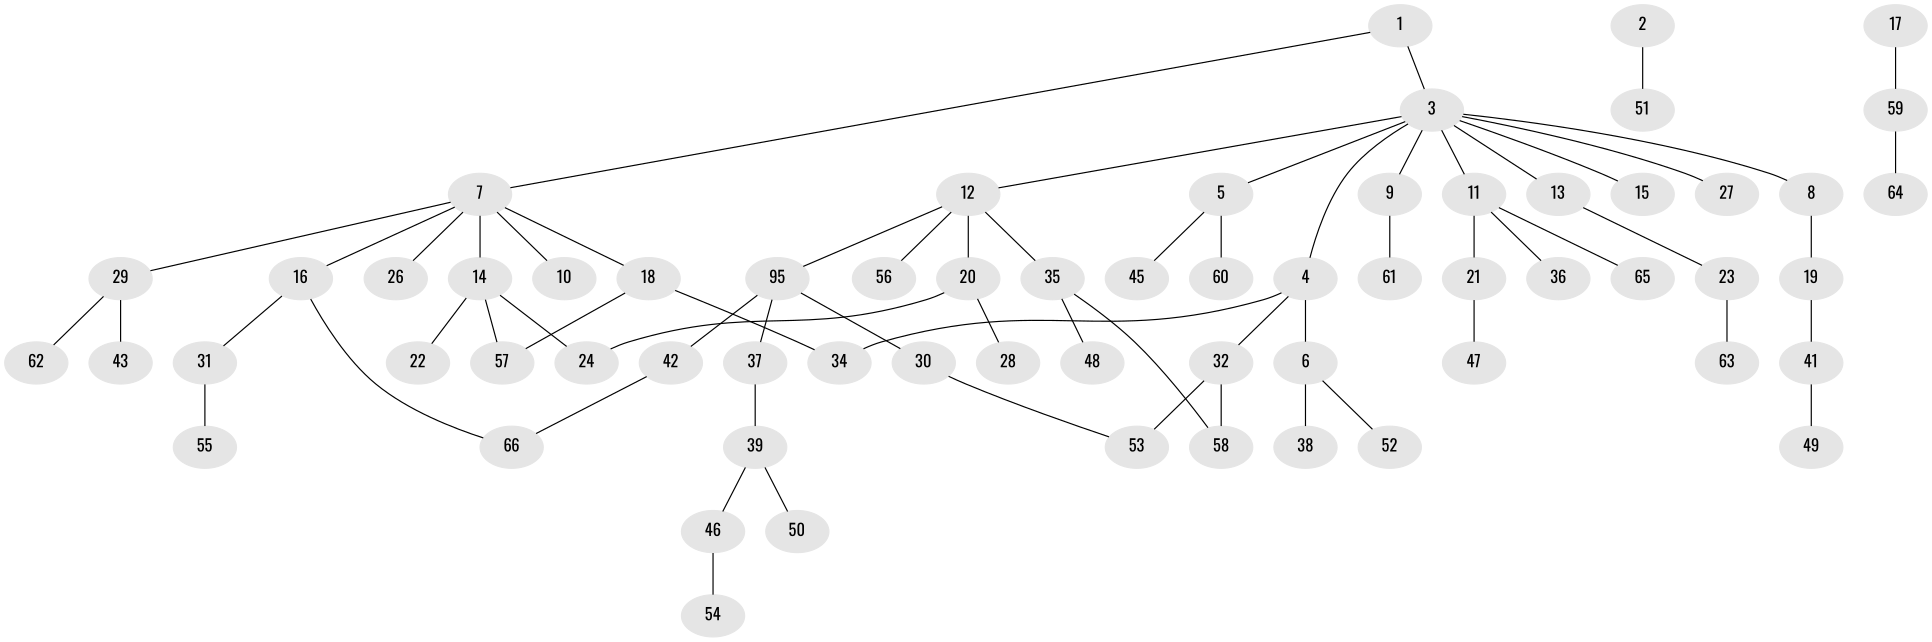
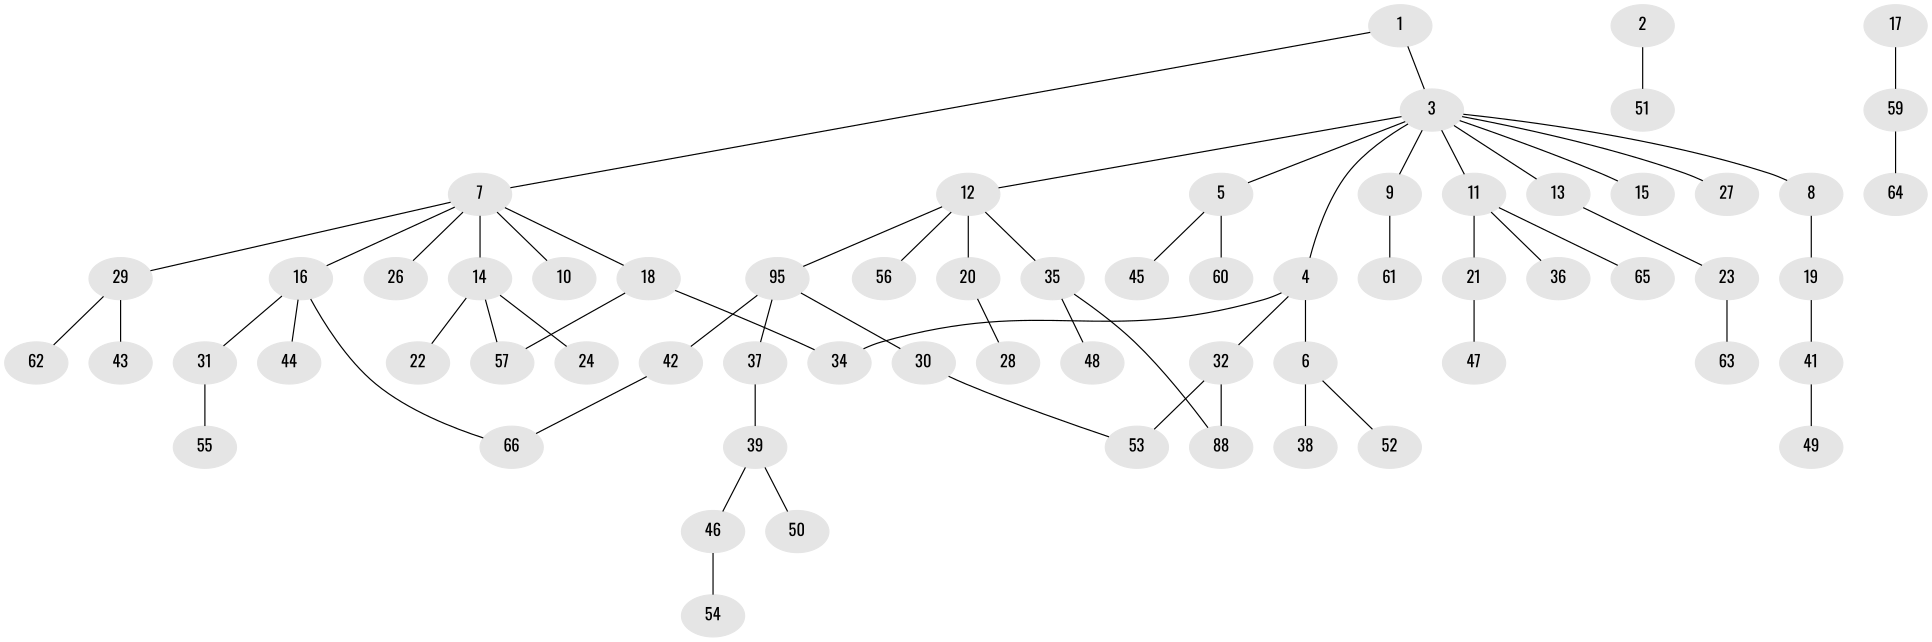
edge "20" -- "24": removed
node "44": added
node "58": label "58" -> "88"
